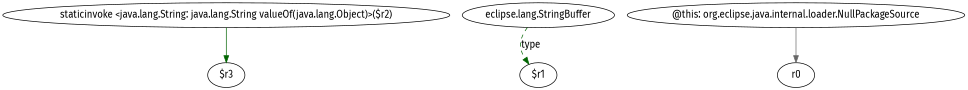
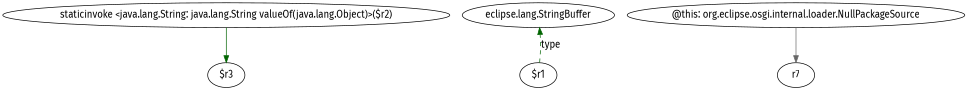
node "@this: org.eclipse.java.internal.loader.NullPackageSource": label "@this: org.eclipse.java.internal.loader.NullPackageSource" -> "@this: org.eclipse.osgi.internal.loader.NullPackageSource"
edge "eclipse.lang.StringBuffer" -> "$r1": reversed
node "r0": label "r0" -> "r7"
